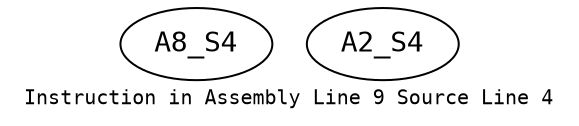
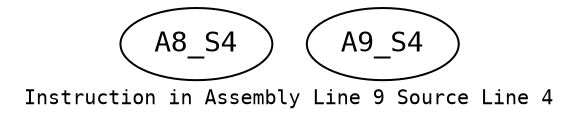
node "A2_S4": label "A2_S4" -> "A9_S4"
